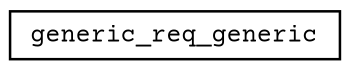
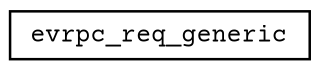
node "generic_req_generic": label "generic_req_generic" -> "evrpc_req_generic"
